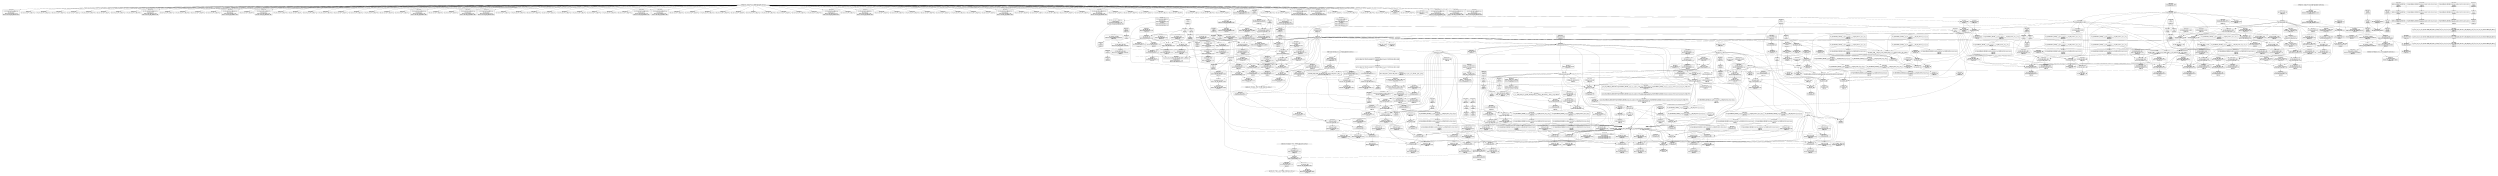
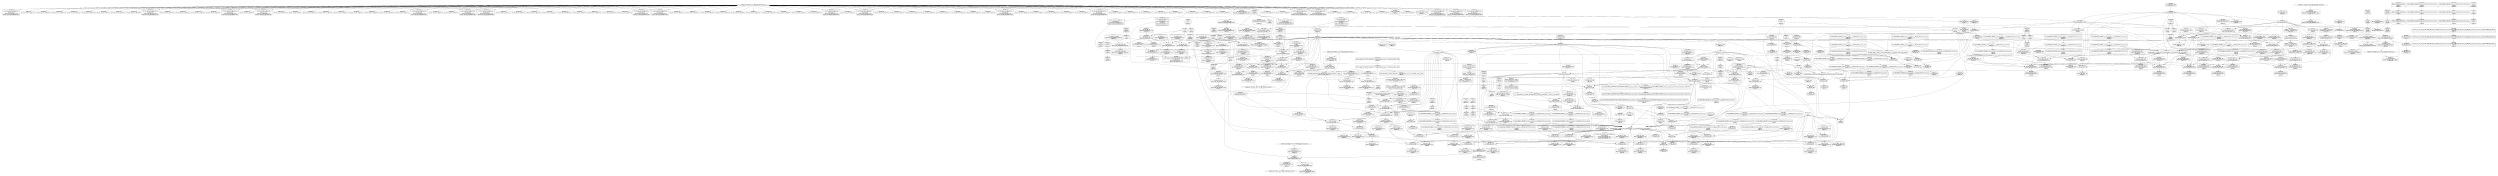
node "CE0x5aaa340": added
node "CE0x5ad61f0": added
